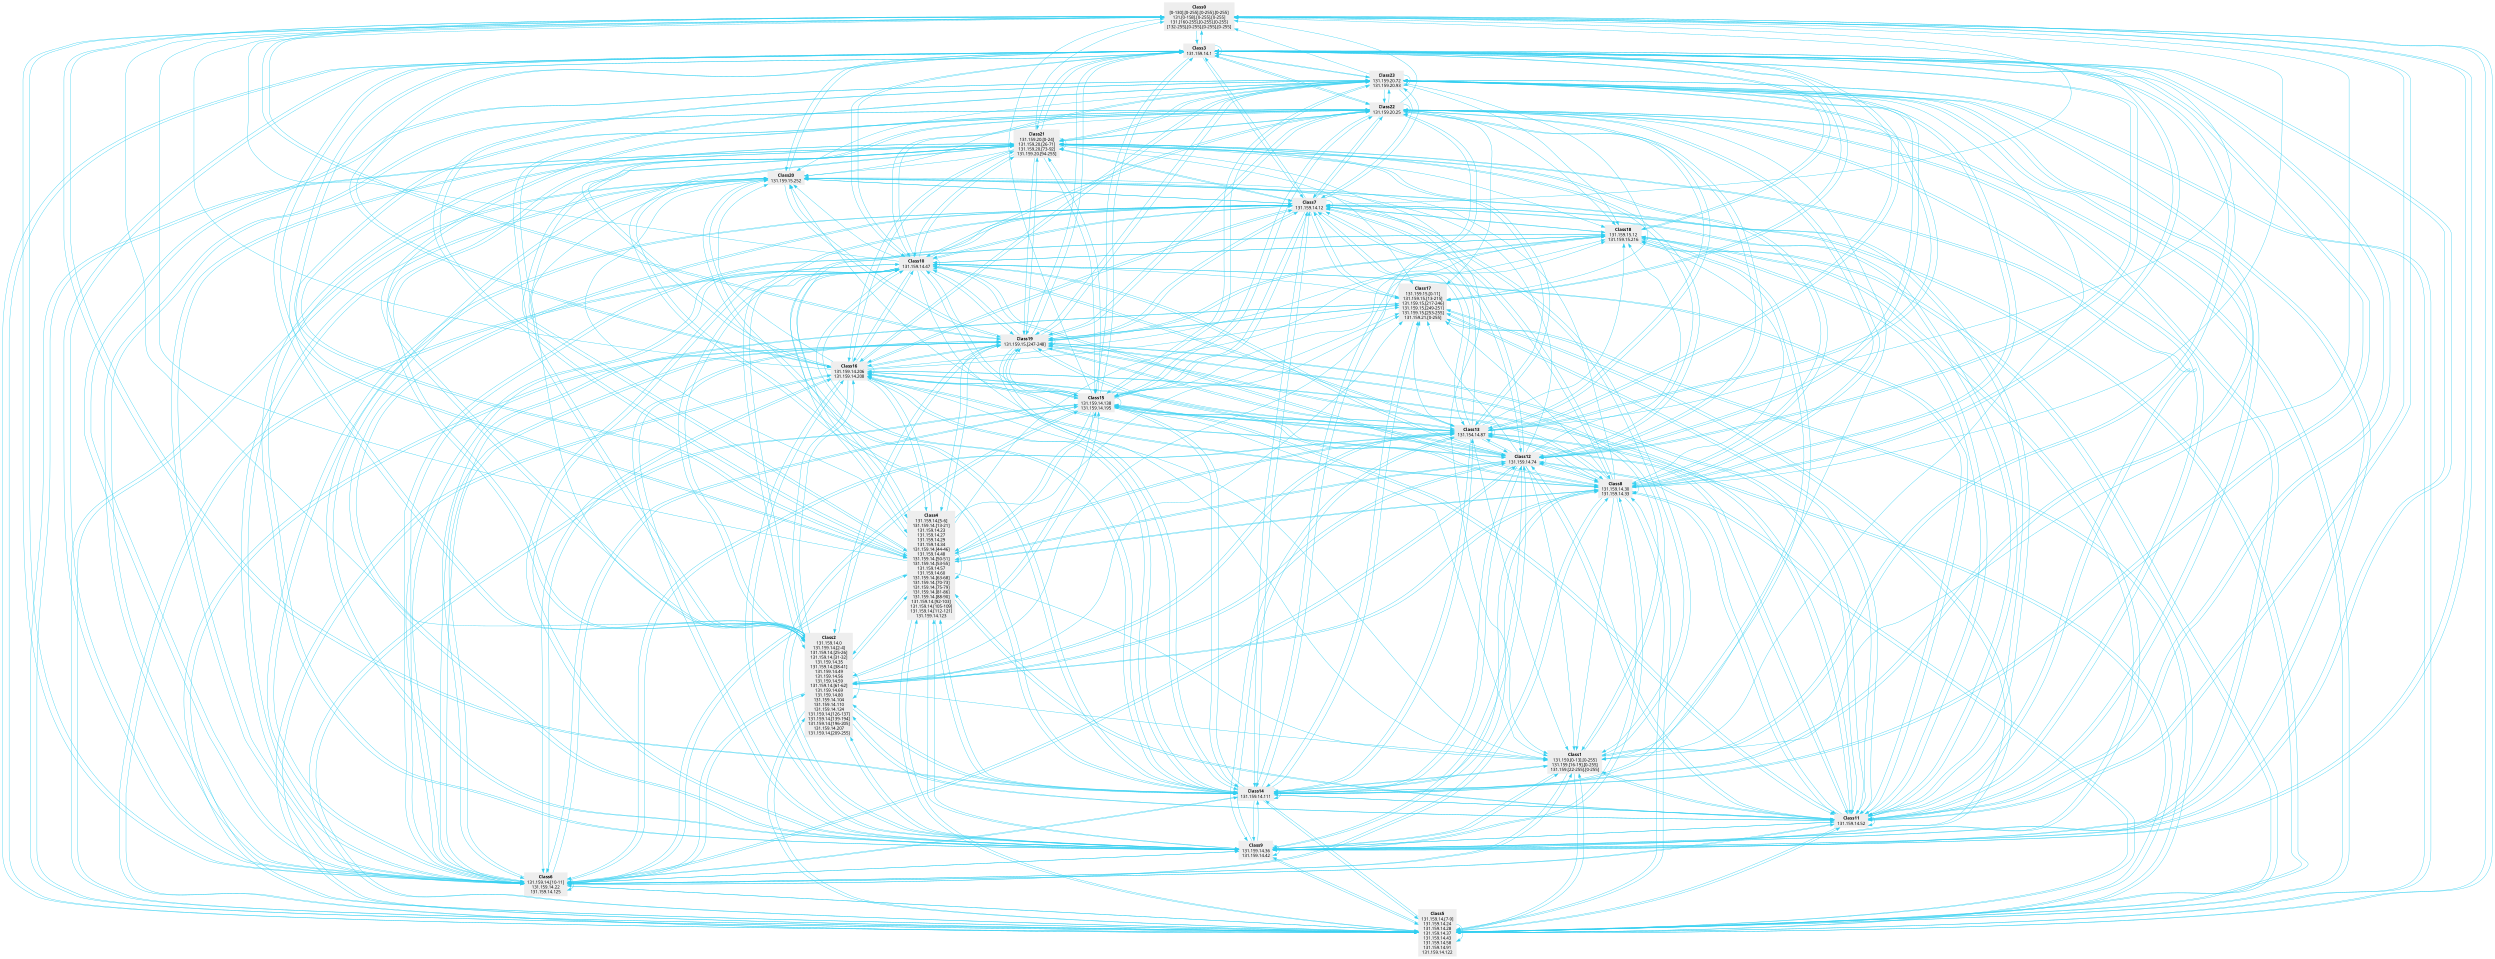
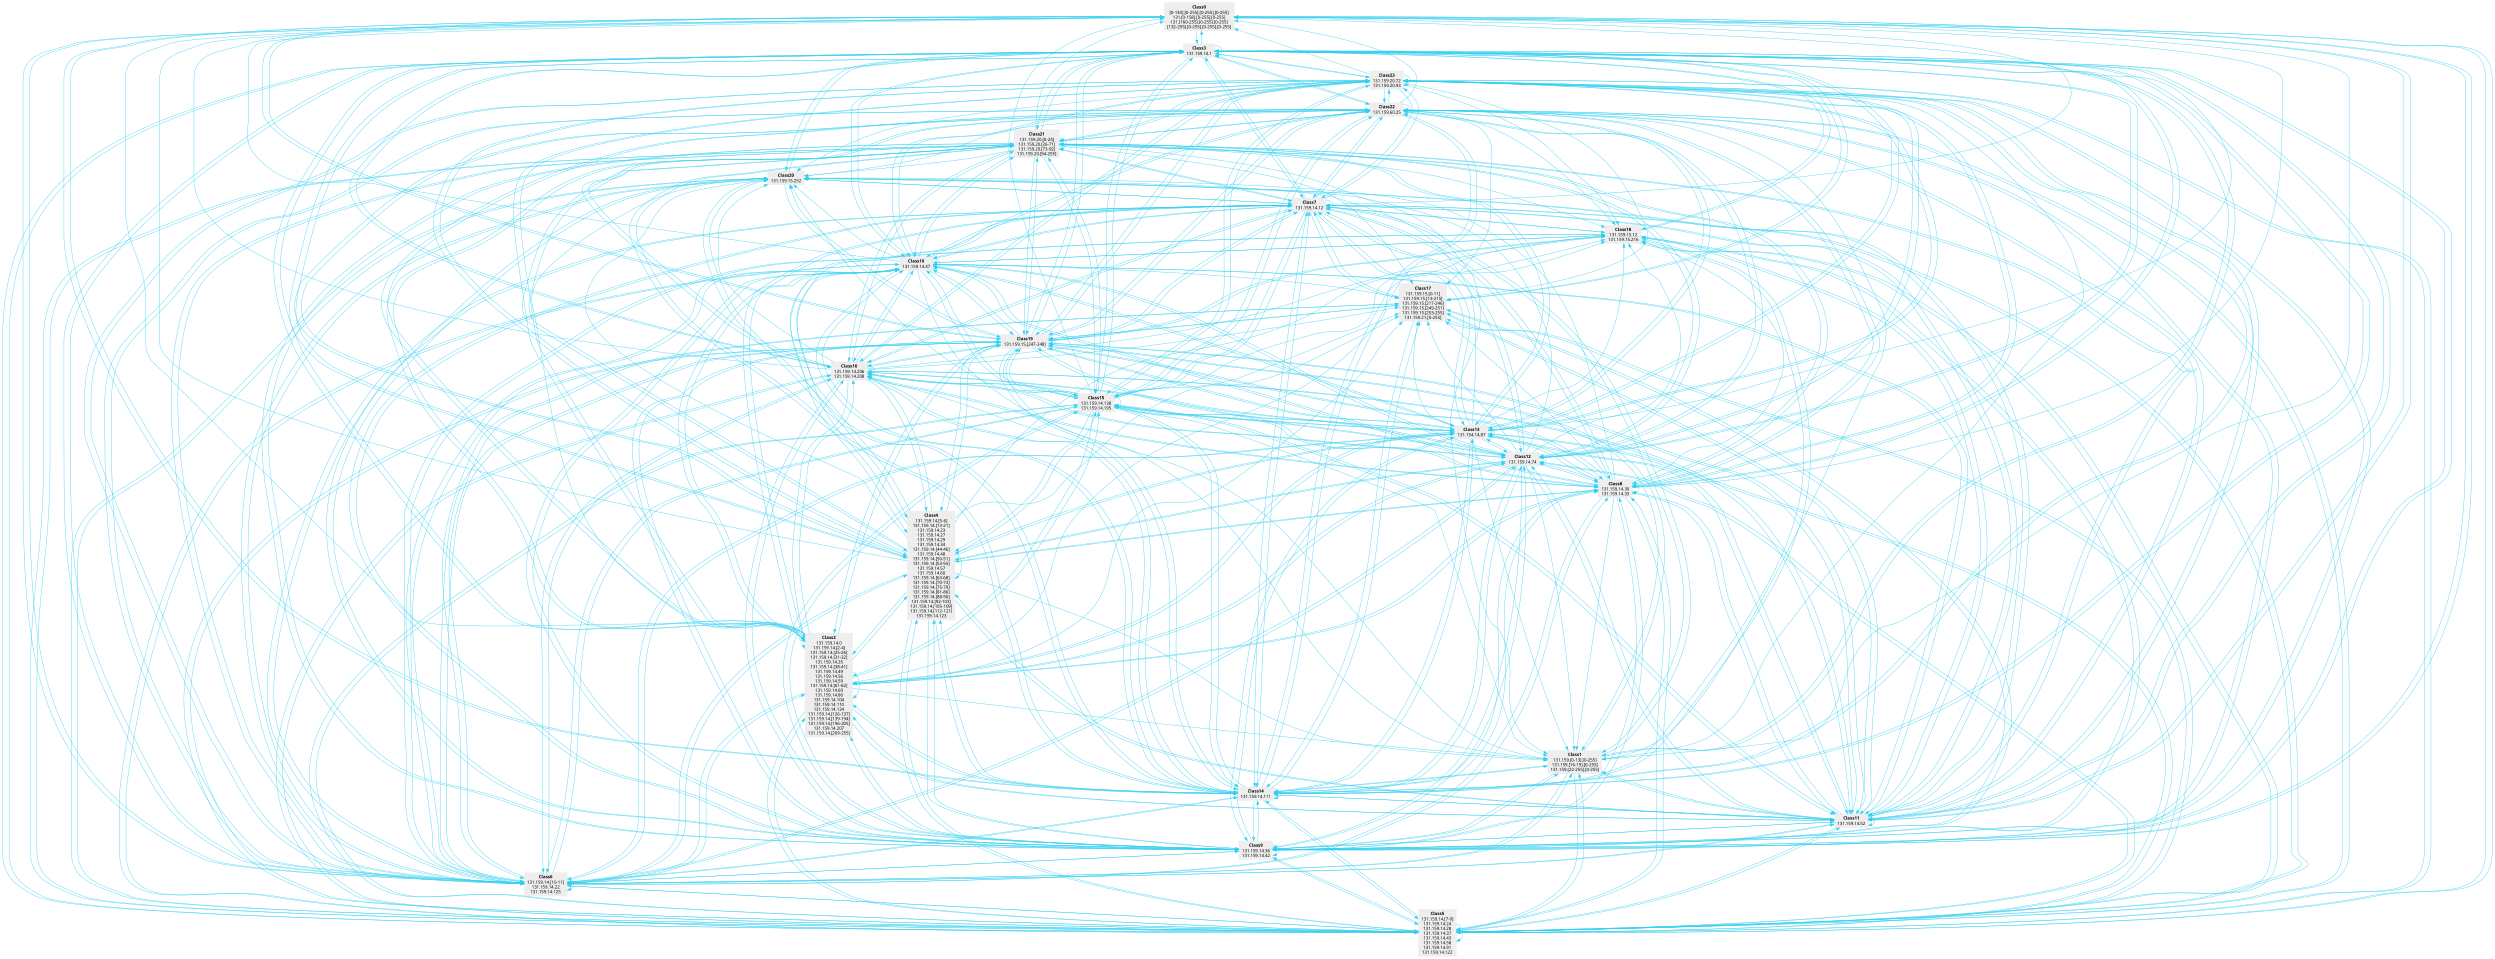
node "Class22": text "131.159.20.25" -> "131.159.60.25"
